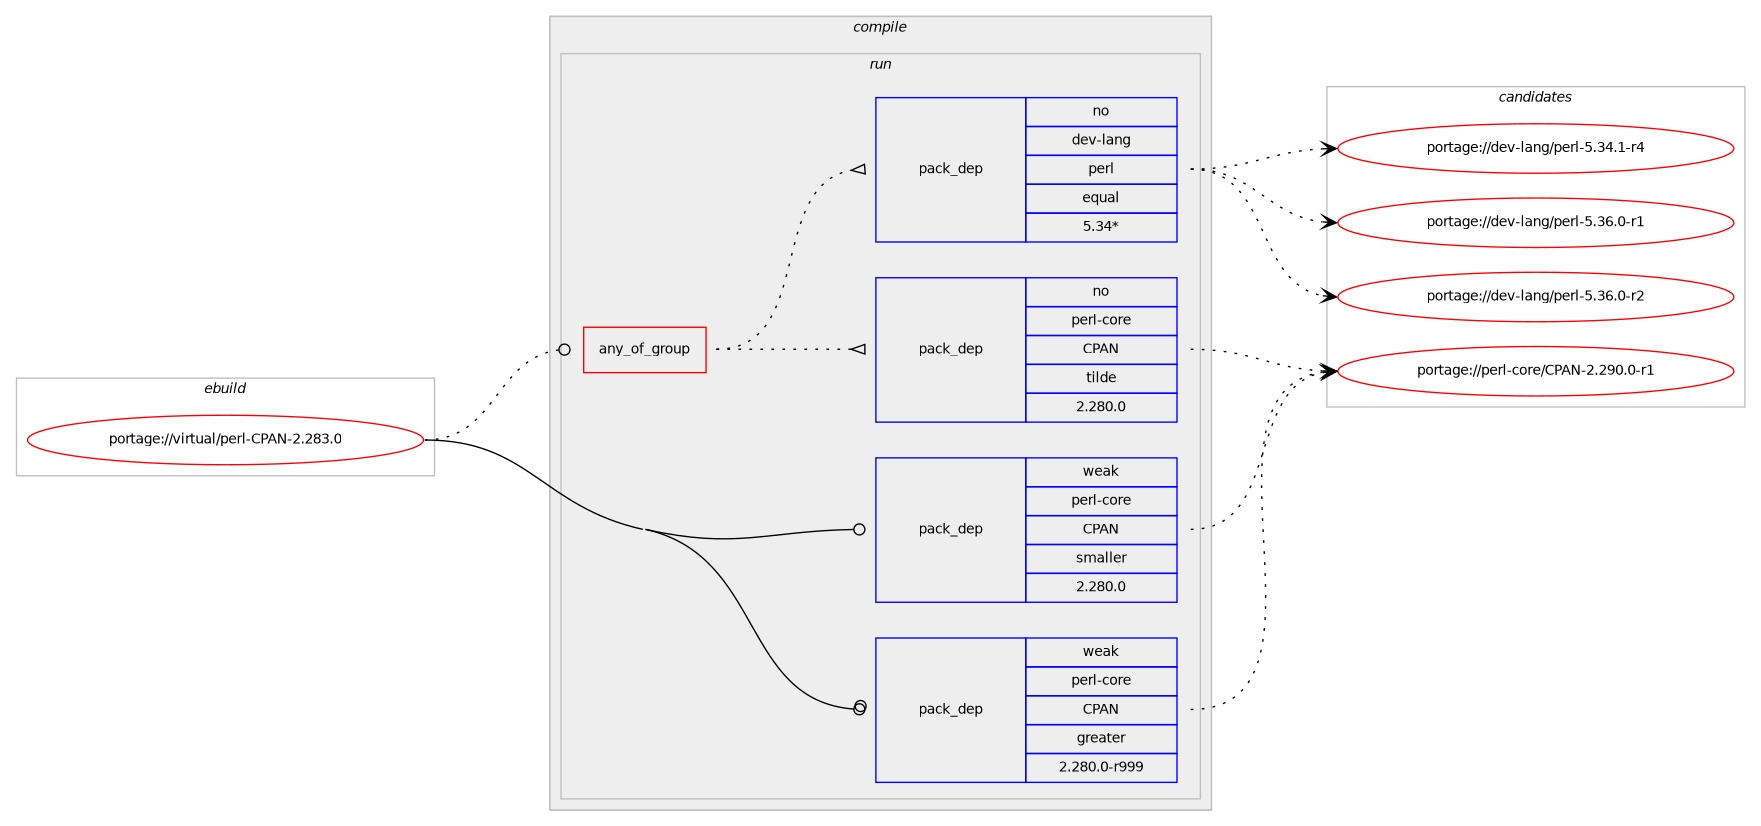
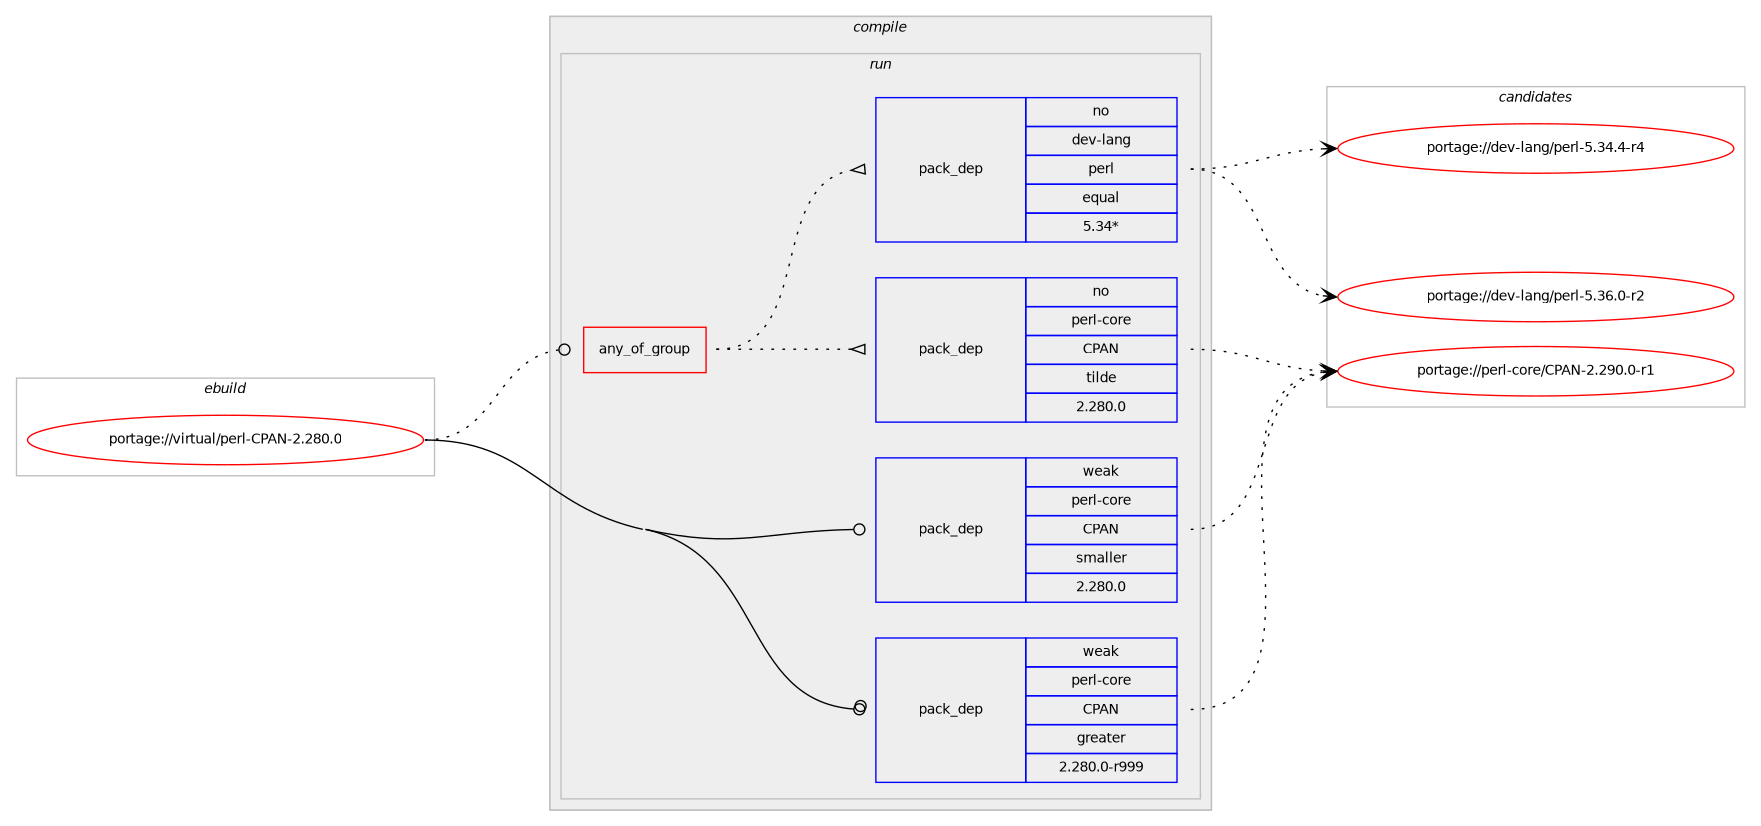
node "portage://dev-lang/perl-5.34.1-r4": label "portage://dev-lang/perl-5.34.1-r4" -> "portage://dev-lang/perl-5.34.4-r4"
node "portage://dev-lang/perl-5.36.0-r1": removed
node "portage://virtual/perl-CPAN-2.283.0": label "portage://virtual/perl-CPAN-2.283.0" -> "portage://virtual/perl-CPAN-2.280.0"
